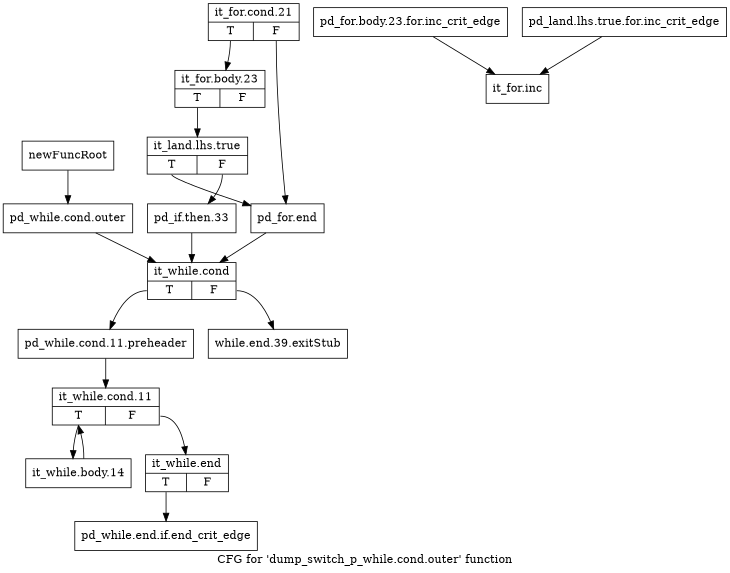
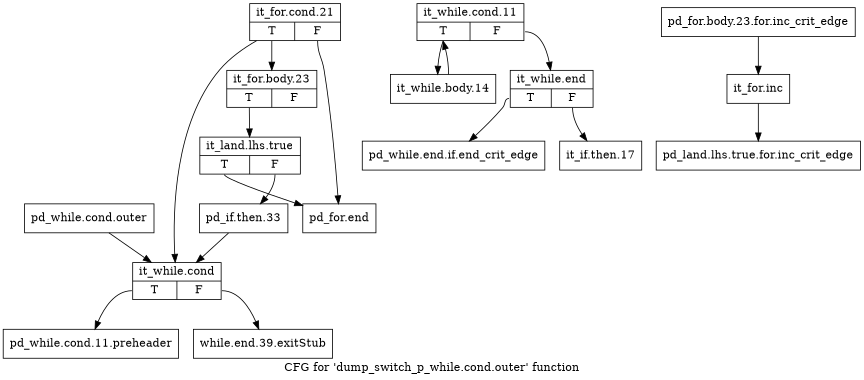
edge "pd_land.lhs.true.for.inc_crit_edge" -> "it_for.inc": reversed
node "newFuncRoot": removed
node "it_if.then.17": added
edge "pd_for.end" -> "it_while.cond": now "it_for.cond.21" -> "it_while.cond"
edge "pd_while.cond.11.preheader" -> "it_while.cond.11": removed
